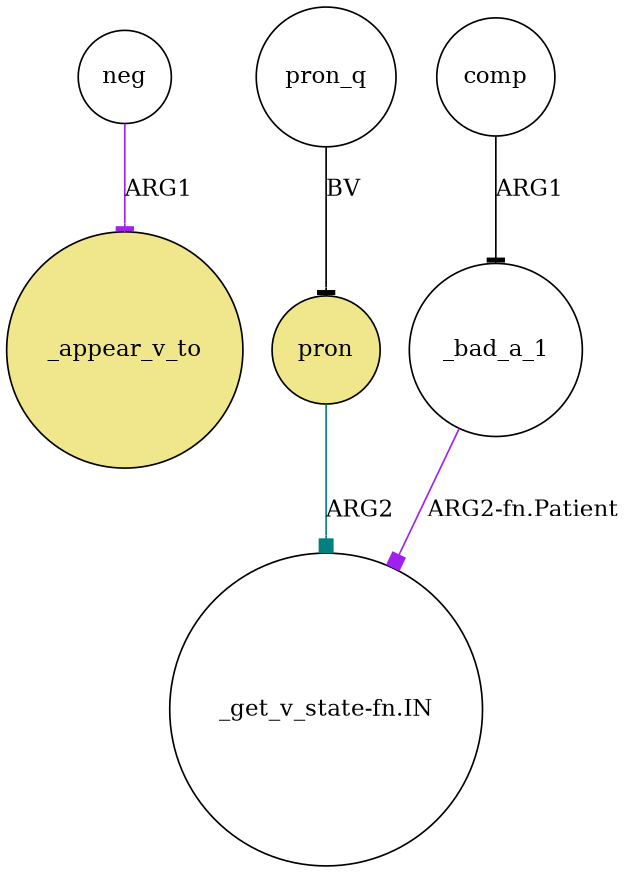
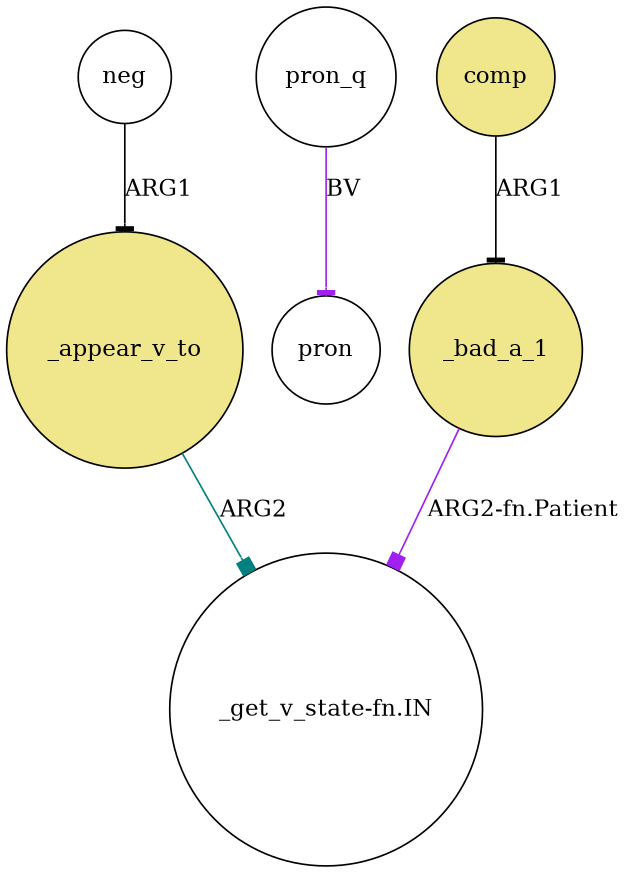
node "comp": fillcolor white -> khaki
edge "neg" -> "_appear_v_to": color purple -> black
edge "pron_q" -> "pron": color black -> purple
node "pron": fillcolor khaki -> white
node "_bad_a_1": fillcolor white -> khaki
edge "pron" -> "_get_v_state-fn.IN": now "_appear_v_to" -> "_get_v_state-fn.IN"
